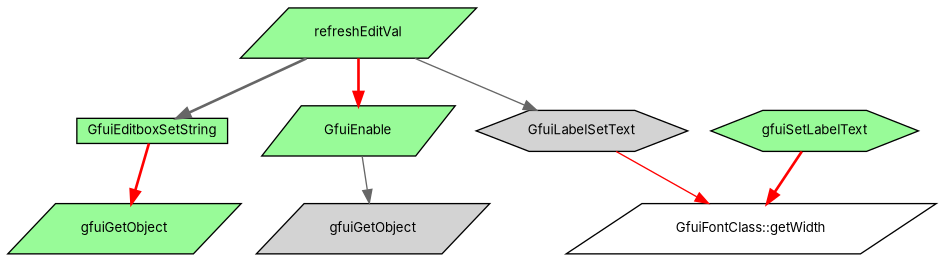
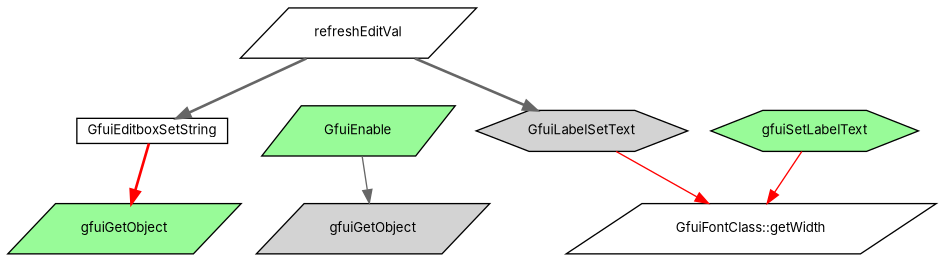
node "refreshEditVal": fillcolor palegreen -> white
edge "refreshEditVal" -> "GfuiEnable": removed
edge "refreshEditVal" -> "GfuiLabelSetText": style solid -> bold
node "GfuiEditboxSetString": fillcolor palegreen -> white
edge "gfuiSetLabelText" -> "GfuiFontClass::getWidth": style bold -> solid
